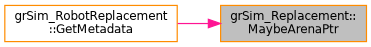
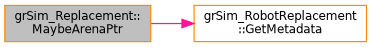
edge "grSim_RobotReplacement ::GetMetadata" -> "grSim_Replacement:: MaybeArenaPtr": reversed
